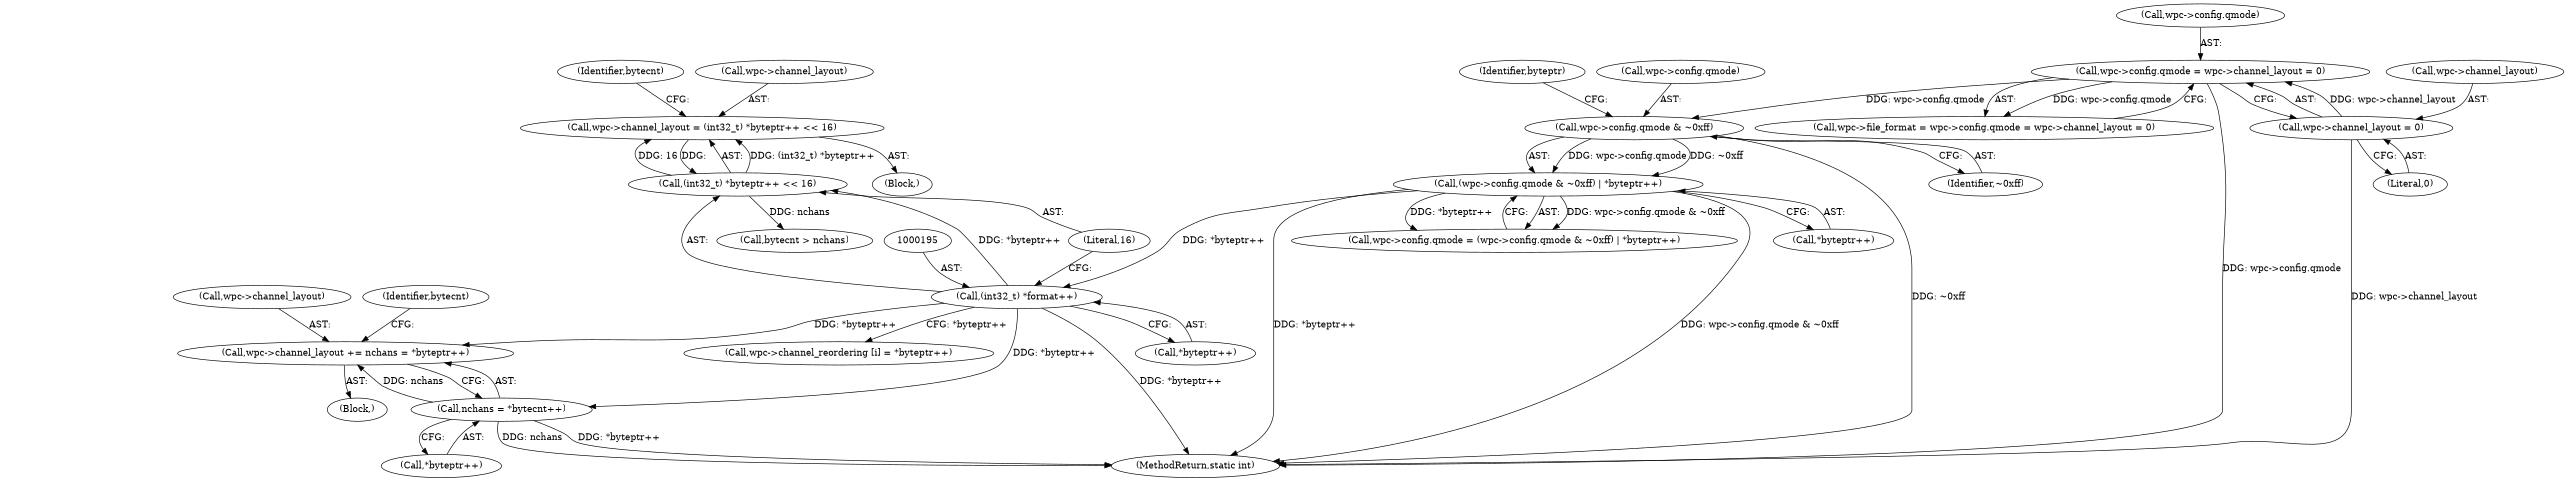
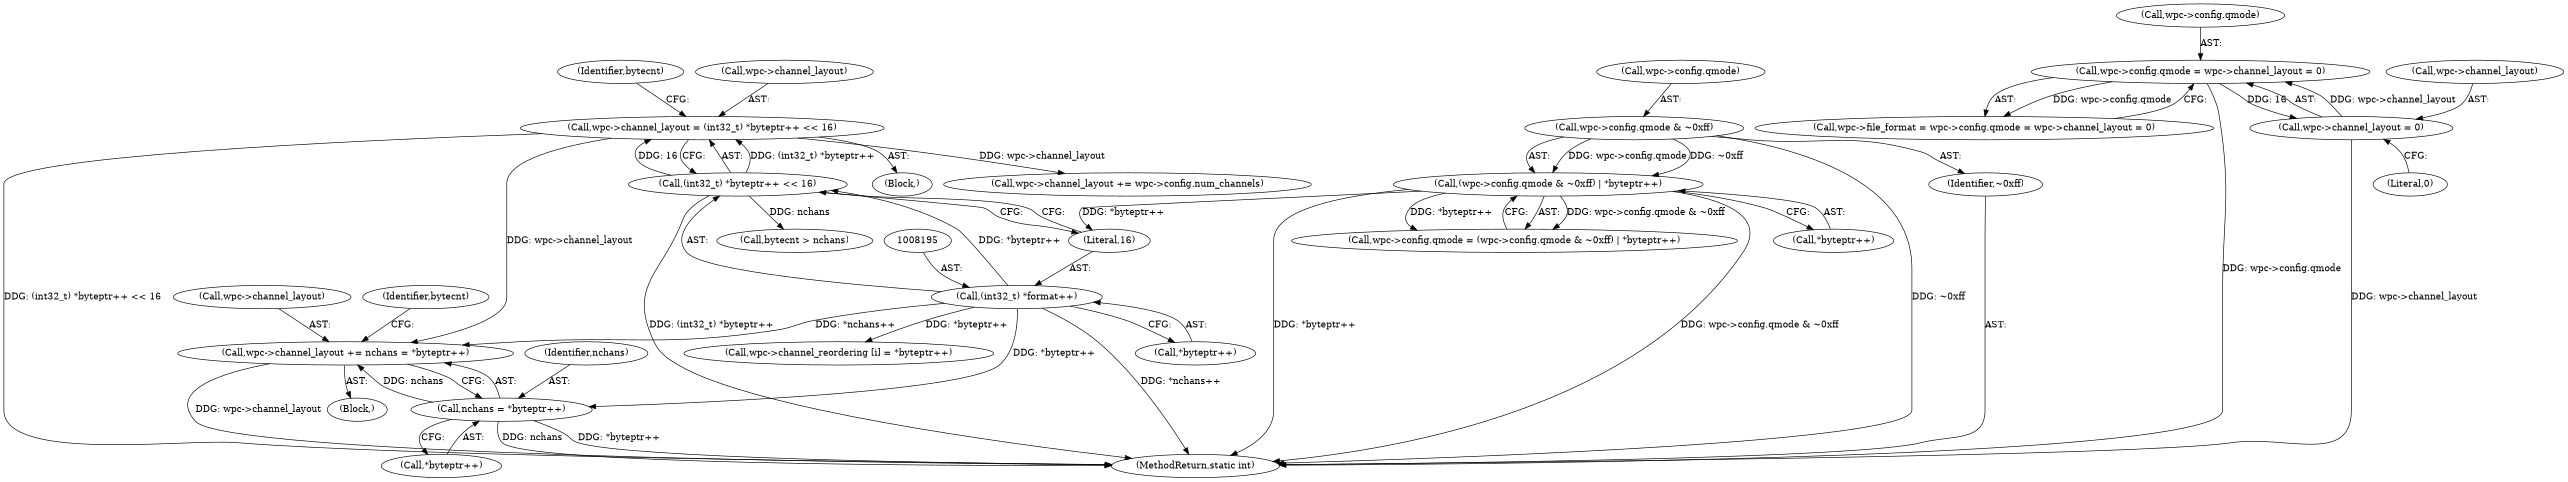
node "(Identifier,byteptr)": removed
edge "(Call,wpc->config.qmode = wpc->channel_layout = 0)" -> "(Call,wpc->config.qmode & ~0xff)": removed, label "DDG: wpc->config.qmode"
edge "(Call,wpc->config.qmode = wpc->channel_layout = 0)" -> "(Call,wpc->channel_layout = 0)": label "CFG: " -> "DDG: 16"
edge "(Identifier,~0xff)" -> "(Call,wpc->config.qmode & ~0xff)": now "(Identifier,~0xff)" -> "(MethodReturn,static int)"
edge "(Call,wpc->channel_layout = (int32_t) *byteptr++ << 16)" -> "(Call,(int32_t) *byteptr++ << 16)": label "DDG: " -> "CFG: "
edge "(Call,wpc->config.qmode & ~0xff)" -> "(Identifier,~0xff)": label "CFG: " -> "AST: "
edge "(Literal,0)" -> "(Call,wpc->channel_layout = 0)": label "AST: " -> "CFG: "
edge "(Call,wpc->channel_layout = 0)" -> "(Literal,0)": removed, label "CFG:"
node "(Call,wpc->channel_layout += wpc->config.num_channels)": added
edge "(Call,(int32_t) *byteptr++ << 16)" -> "(Literal,16)": added, label "CFG:"
edge "(Call,(wpc->config.qmode & ~0xff) | *byteptr++)" -> "(Call,(int32_t) *format++)": now "(Call,(wpc->config.qmode & ~0xff) | *byteptr++)" -> "(Literal,16)"
edge "(Literal,16)" -> "(Call,(int32_t) *byteptr++ << 16)": label "AST: " -> "CFG: "
edge "(Call,wpc->channel_layout = (int32_t) *byteptr++ << 16)" -> "(Call,wpc->channel_layout += nchans = *byteptr++)": added, label "DDG: wpc->channel_layout"
node "1000195": label "1000195" -> "1008195"
edge "(Literal,16)" -> "(Call,(int32_t) *format++)": label "CFG: " -> "AST: "
edge "(Call,(int32_t) *format++)" -> "(Call,wpc->channel_layout += nchans = *byteptr++)": label "DDG: *byteptr++" -> "DDG: *nchans++"
edge "(Call,(int32_t) *format++)" -> "(Call,wpc->channel_reordering [i] = *byteptr++)": label "CFG: *byteptr++" -> "DDG: *byteptr++"
node "(Identifier,nchans)": added
edge "(Call,(int32_t) *format++)" -> "(MethodReturn,static int)": label "DDG: *byteptr++" -> "DDG: *nchans++"
edge "(Call,(int32_t) *byteptr++ << 16)" -> "(MethodReturn,static int)": added, label "DDG: (int32_t) *byteptr++"
node "(Call,nchans = *bytecnt++)": label "(Call,nchans = *bytecnt++)" -> "(Call,nchans = *byteptr++)"
edge "(Call,wpc->channel_layout = (int32_t) *byteptr++ << 16)" -> "(MethodReturn,static int)": added, label "DDG: (int32_t) *byteptr++ << 16"
edge "(Call,wpc->channel_layout += nchans = *byteptr++)" -> "(MethodReturn,static int)": added, label "DDG: wpc->channel_layout"
